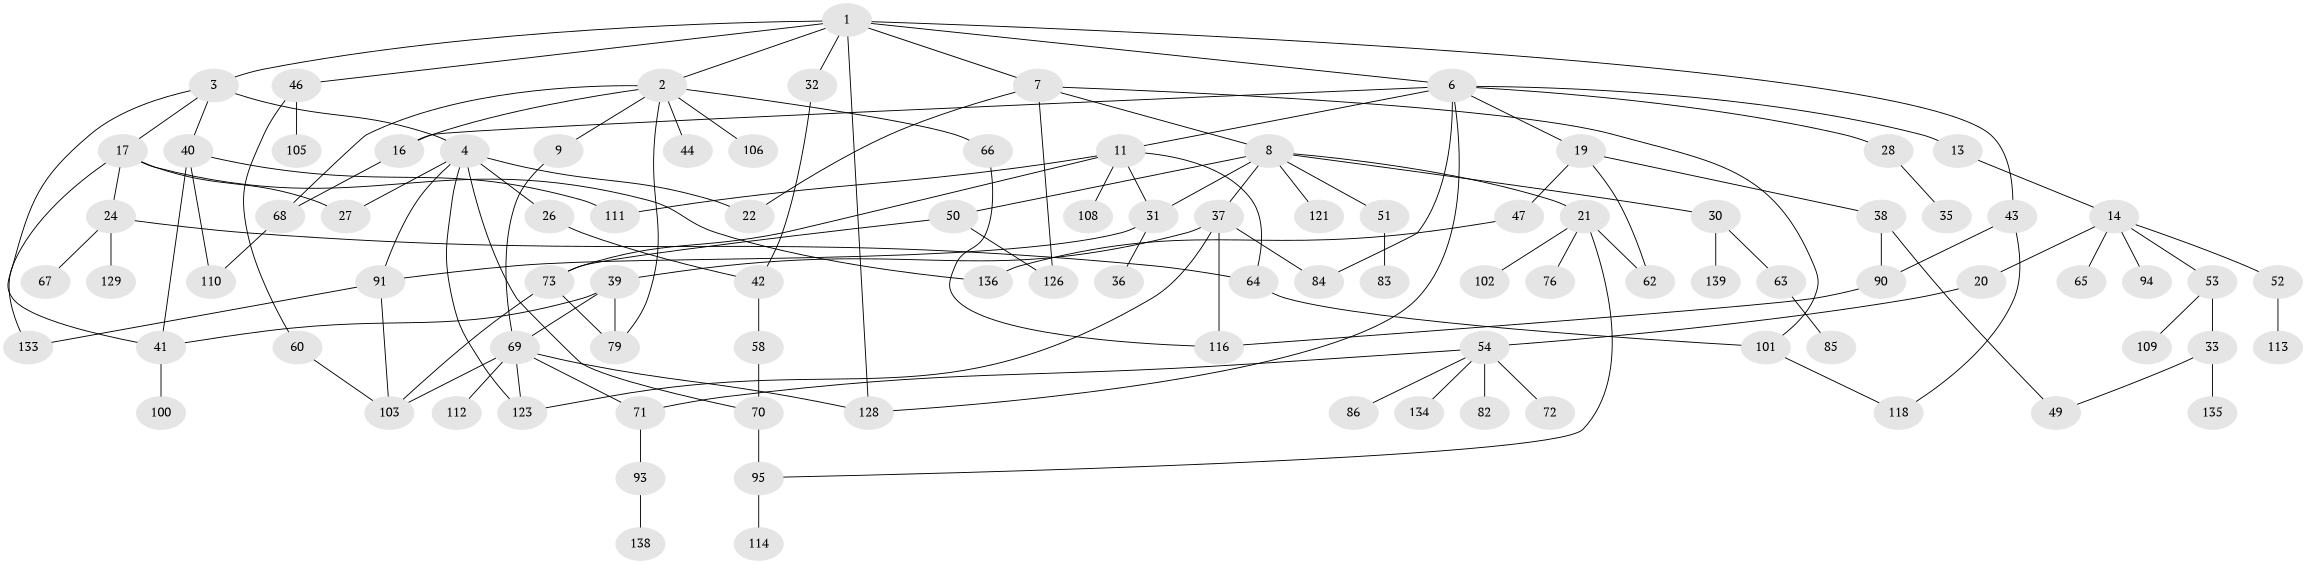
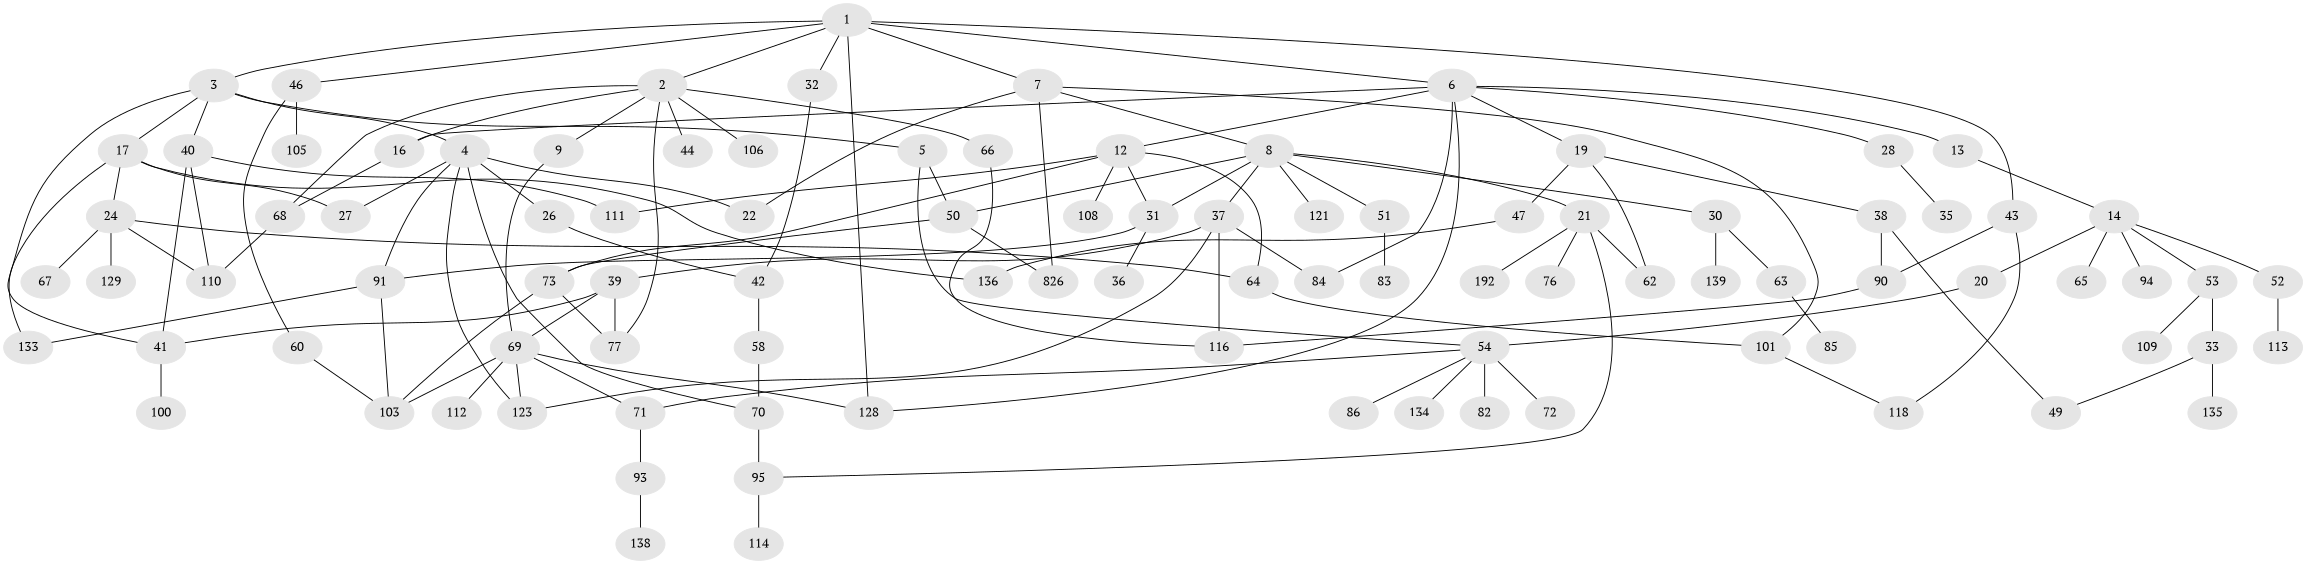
node "5": added
node "11": label "11" -> "12"
edge "24" -- "110": added
node "126": label "126" -> "826"
node "102": label "102" -> "192"
node "79": label "79" -> "77"
